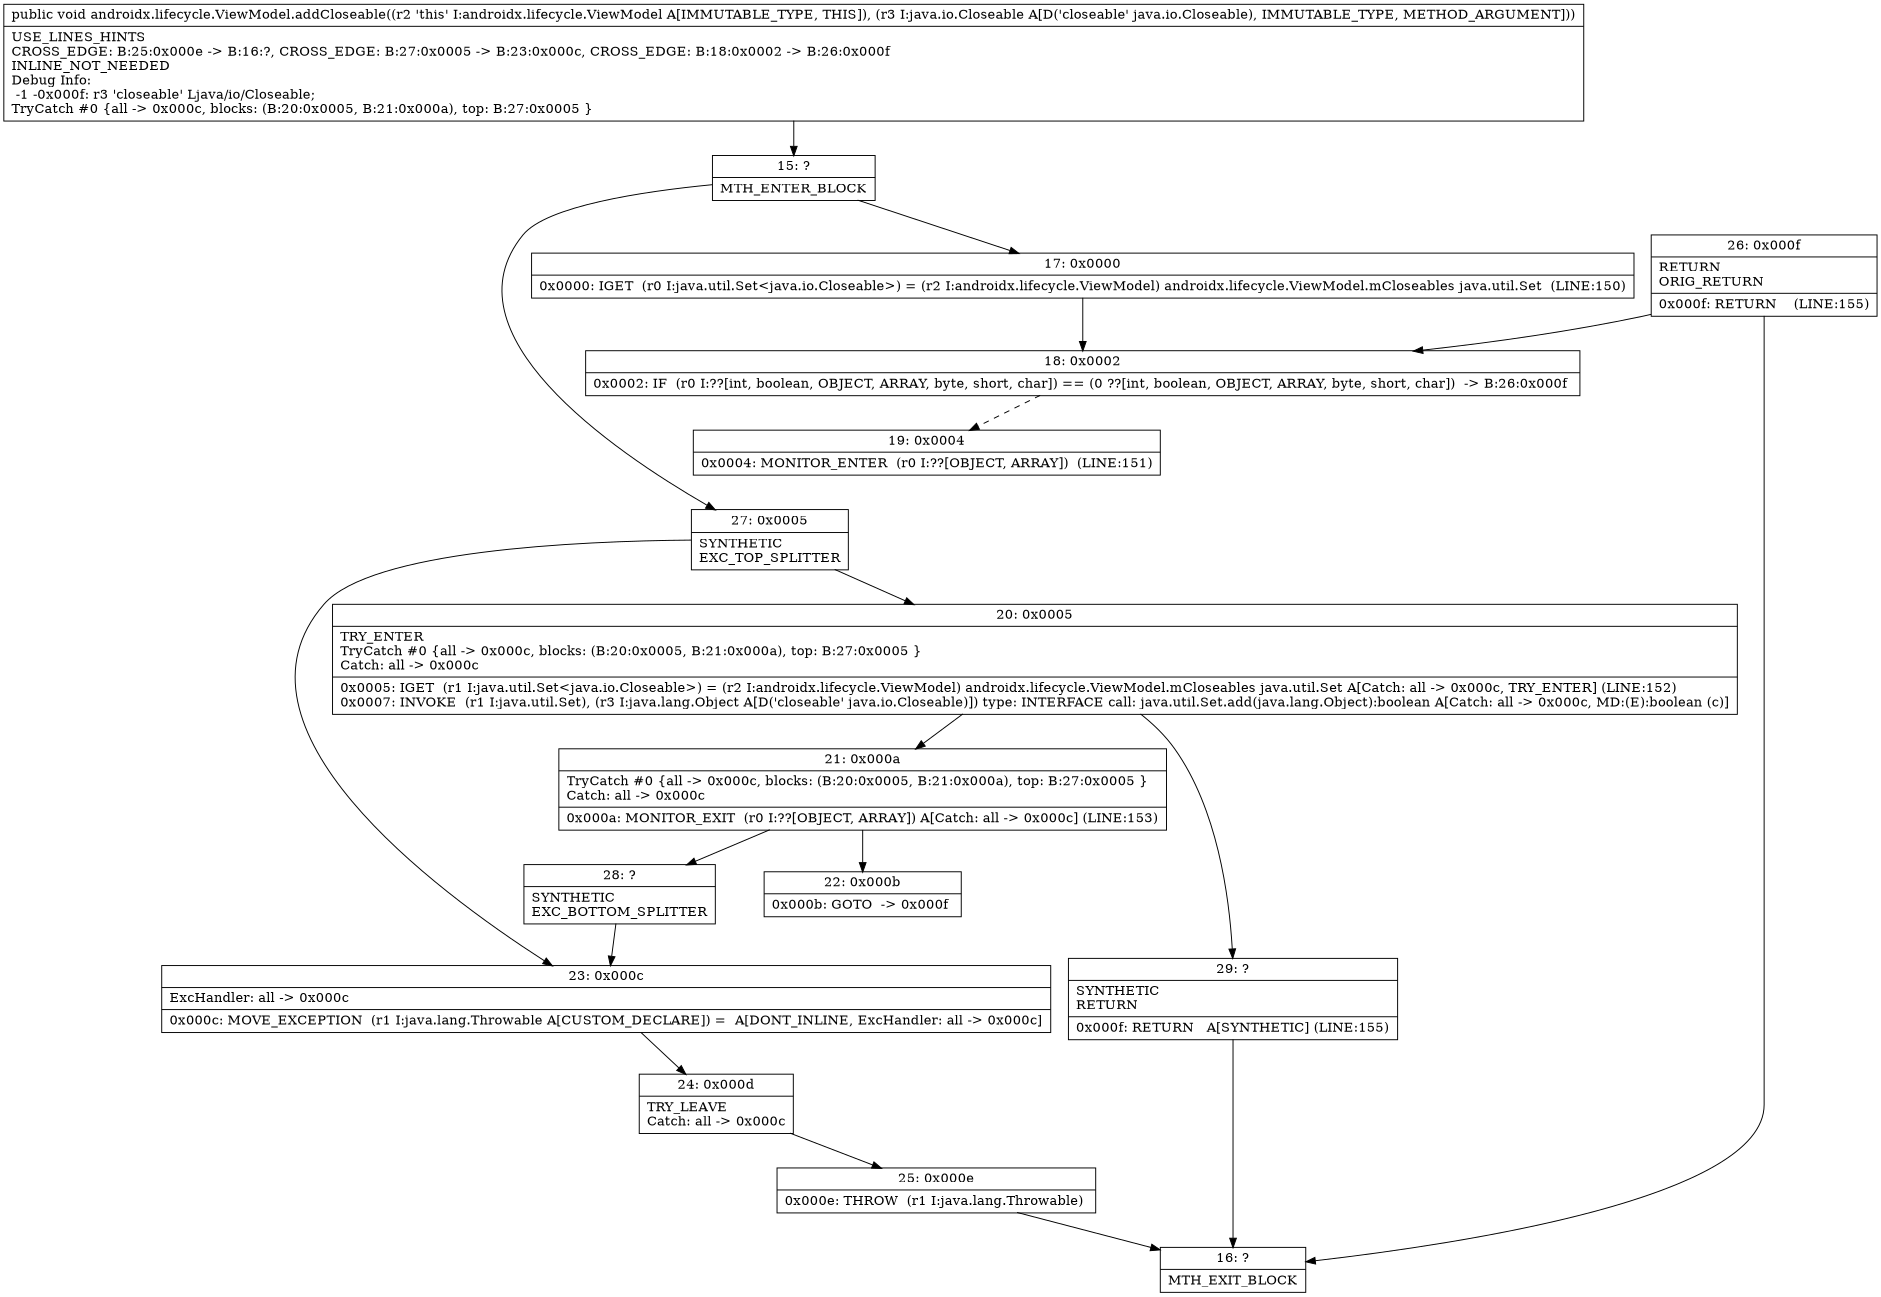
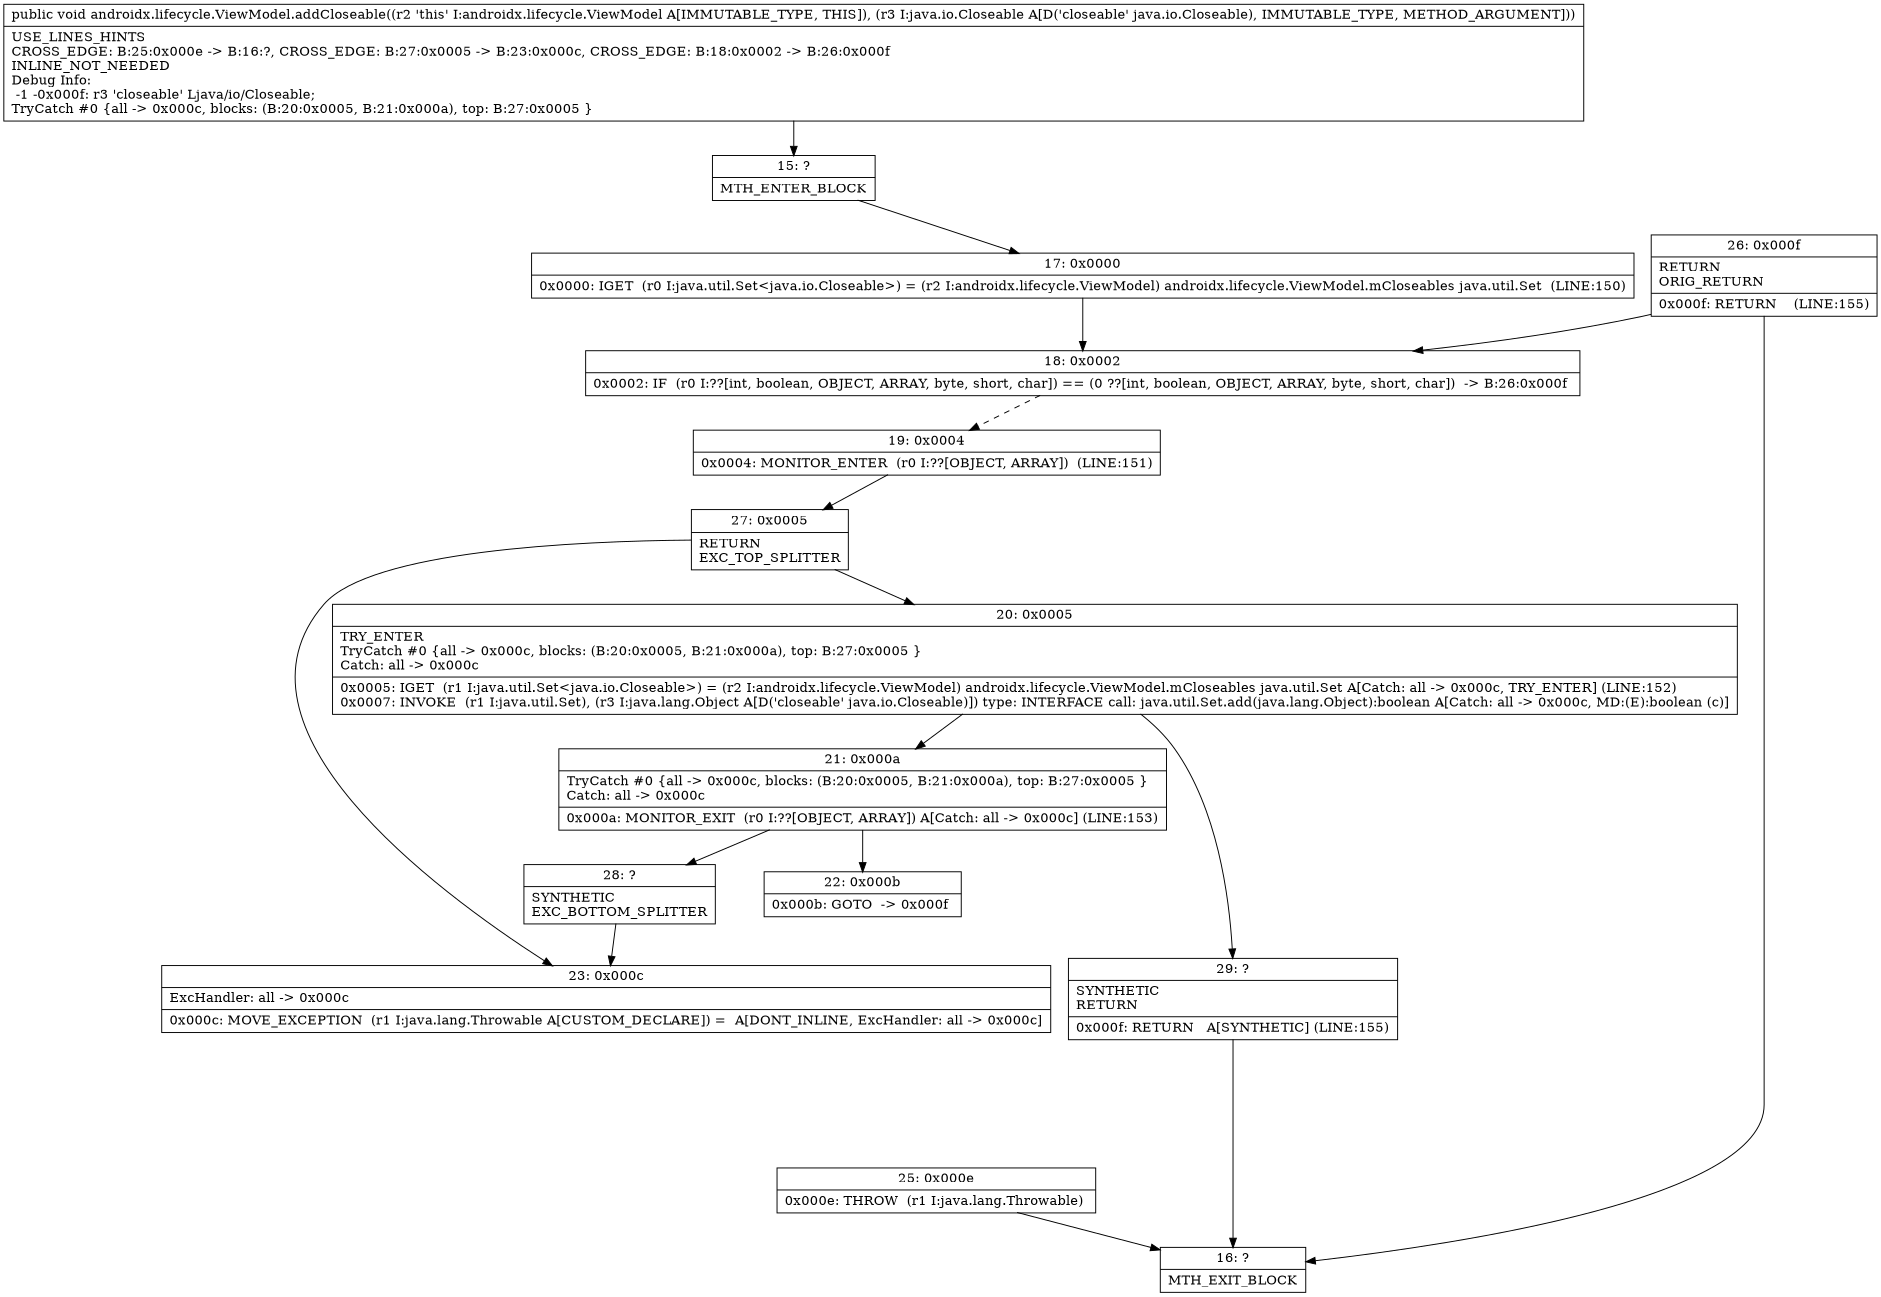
edge "15: ?" -> "27: 0x0005": now "19: 0x0004" -> "27: 0x0005"
node "27: 0x0005": text "SYNTHETIC" -> "RETURN"
node "24: 0x000d": removed
